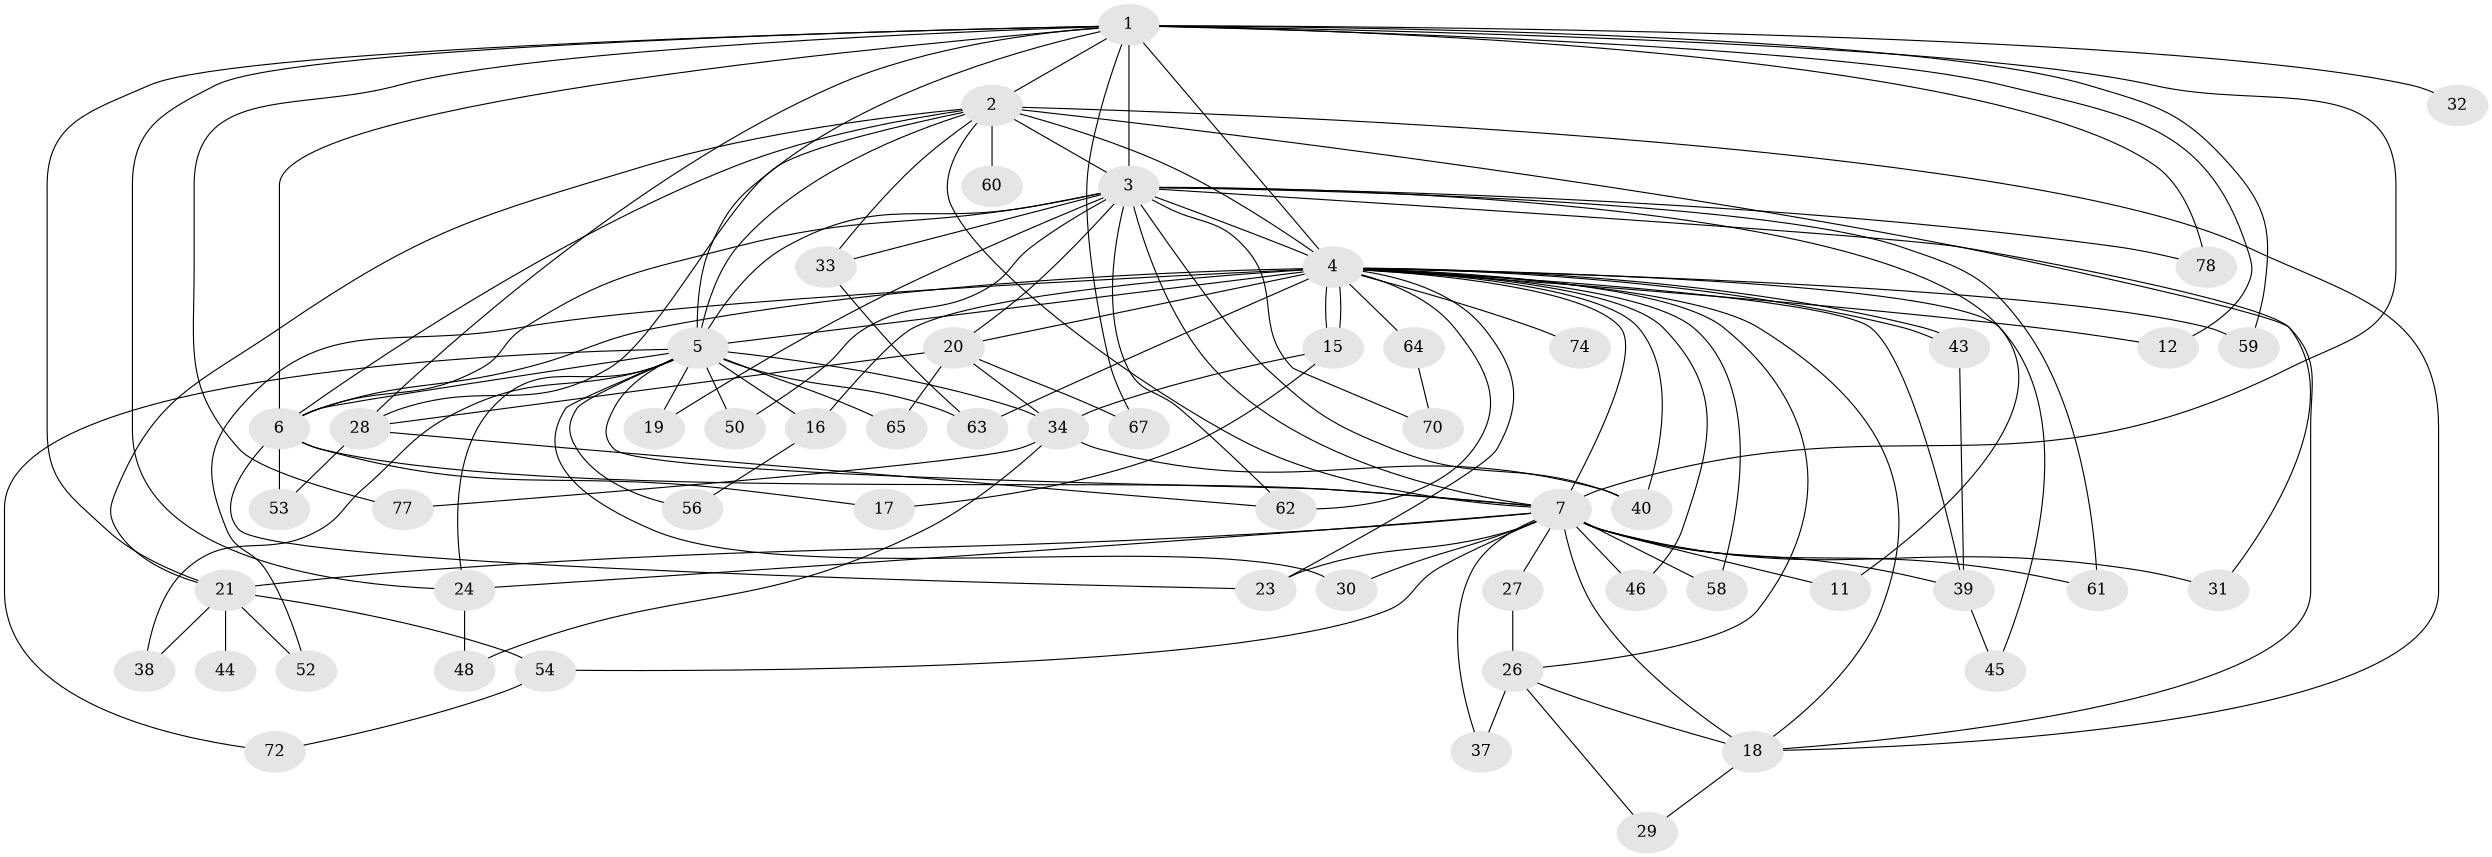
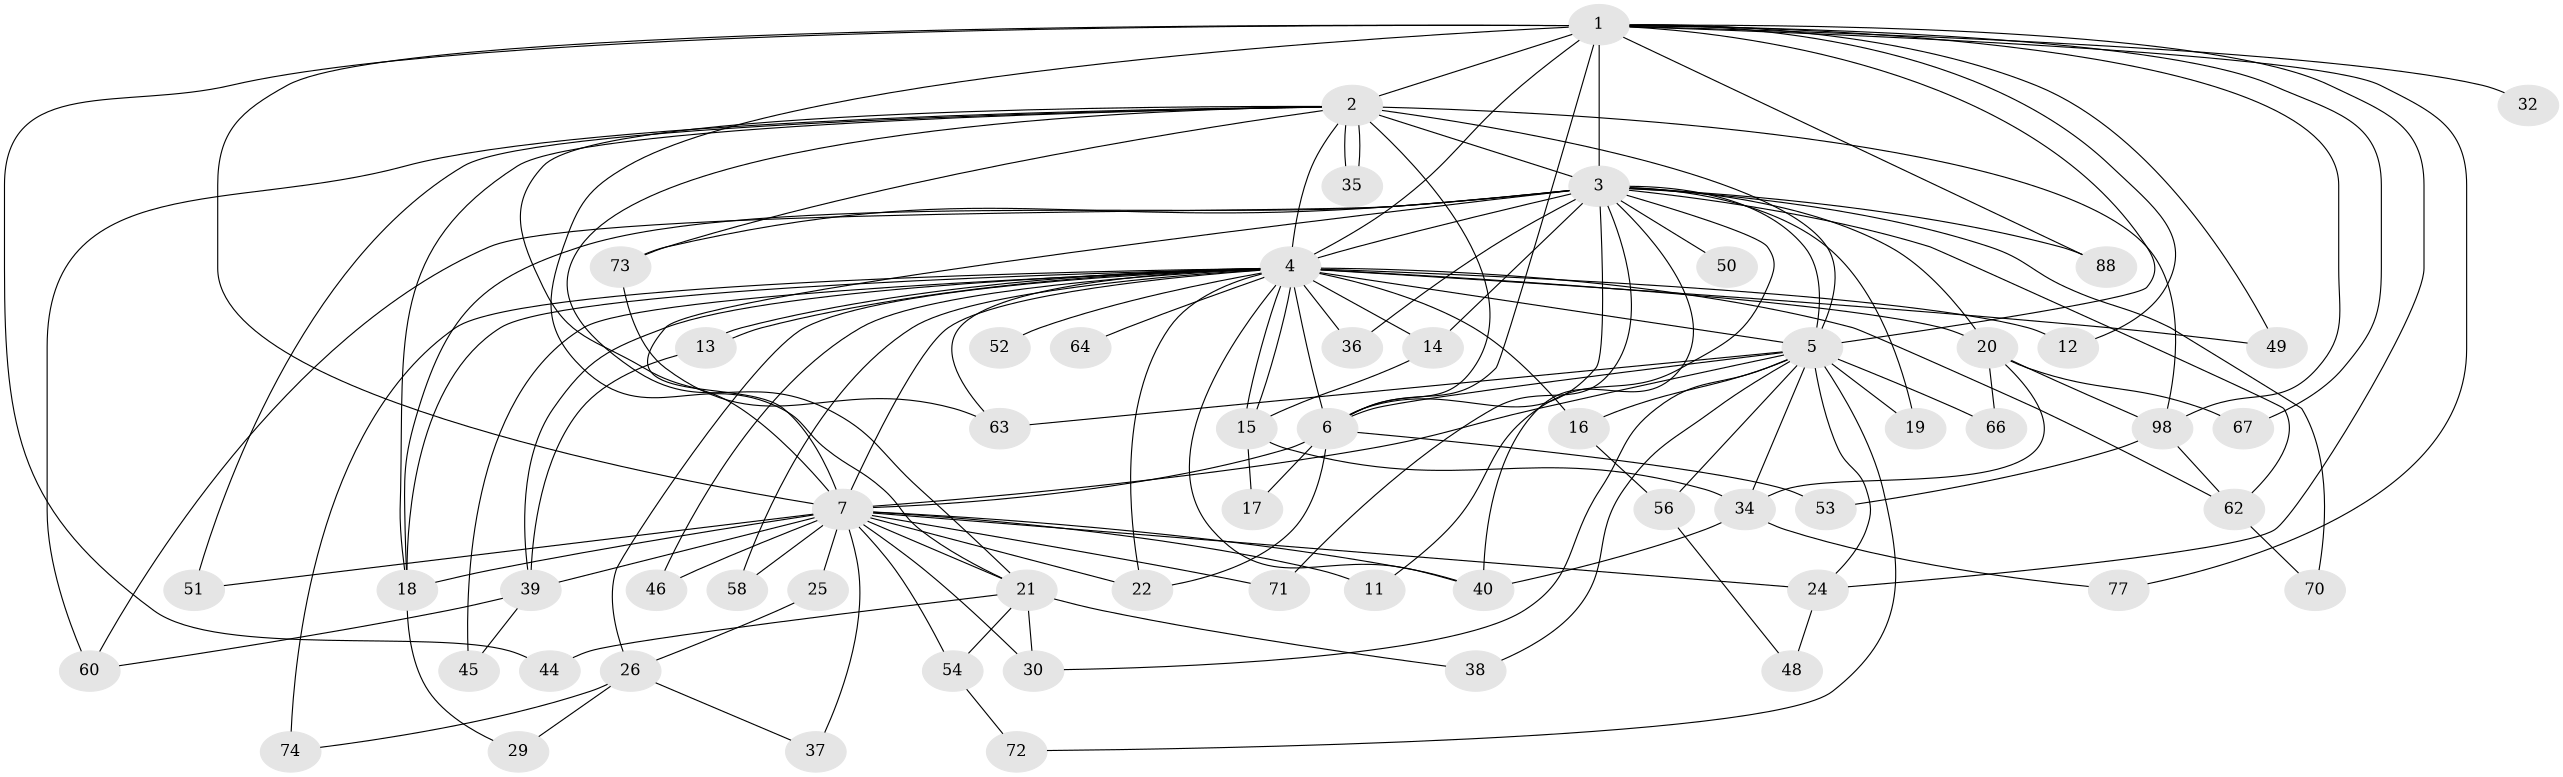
edge "1" -- "44": added
node "35": added
edge "3" -- "60": added
node "33": label "33" -> "73"
node "78": label "78" -> "88"
node "36": added
node "14": added
node "43": label "43" -> "13"
node "59": label "59" -> "49"
edge "64" -- "70": now "62" -- "70"
edge "5" -- "50": removed
node "28": label "28" -> "98"
node "65": label "65" -> "66"
edge "7" -- "40": added
edge "34" -- "48": now "56" -- "48"
node "23": label "23" -> "22"
node "27": label "27" -> "25"
node "61": label "61" -> "71"
node "31": label "31" -> "51"
edge "21" -- "52": now "21" -- "30"
edge "39" -- "60": added
edge "26" -- "18": now "26" -- "74"
